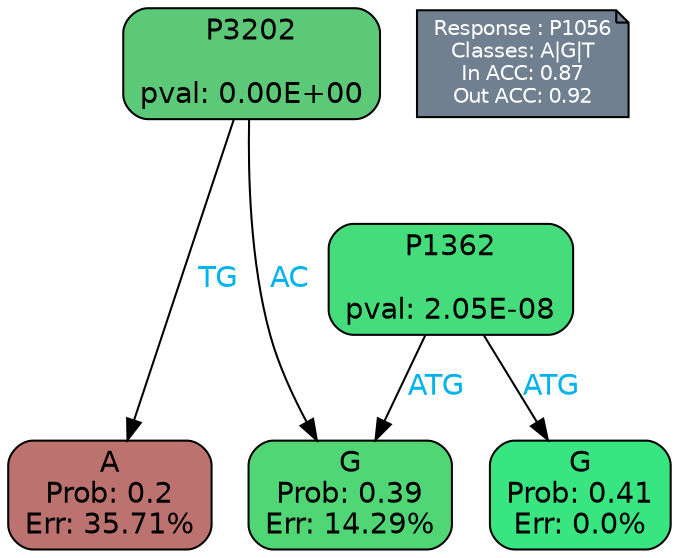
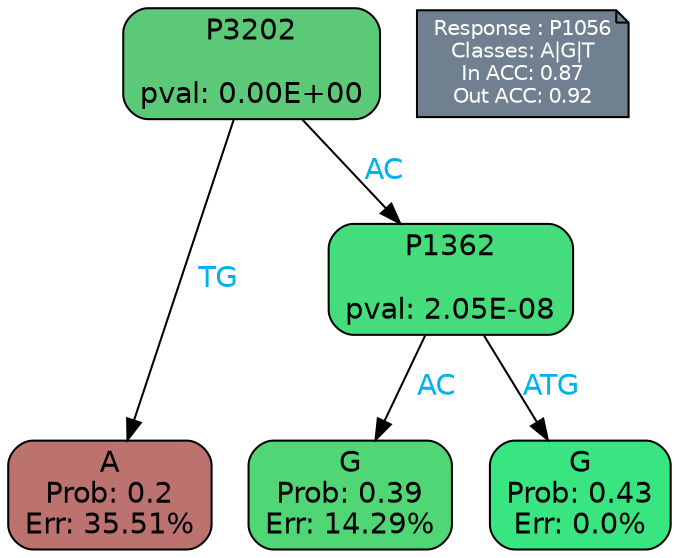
edge "P3202 pval: 0.00E+00" -> "G Prob: 0.39 Err: 14.29%": now "P3202 pval: 0.00E+00" -> "P1362 pval: 2.05E-08"
edge "P1362 pval: 2.05E-08" -> "G Prob: 0.39 Err: 14.29%": label "ATG" -> "AC"
node "A Prob: 0.2 Err: 35.71%": label "A Prob: 0.2 Err: 35.71%" -> "A Prob: 0.2 Err: 35.51%"
node "G Prob: 0.41 Err: 0.0%": label "G Prob: 0.41 Err: 0.0%" -> "G Prob: 0.43 Err: 0.0%"
